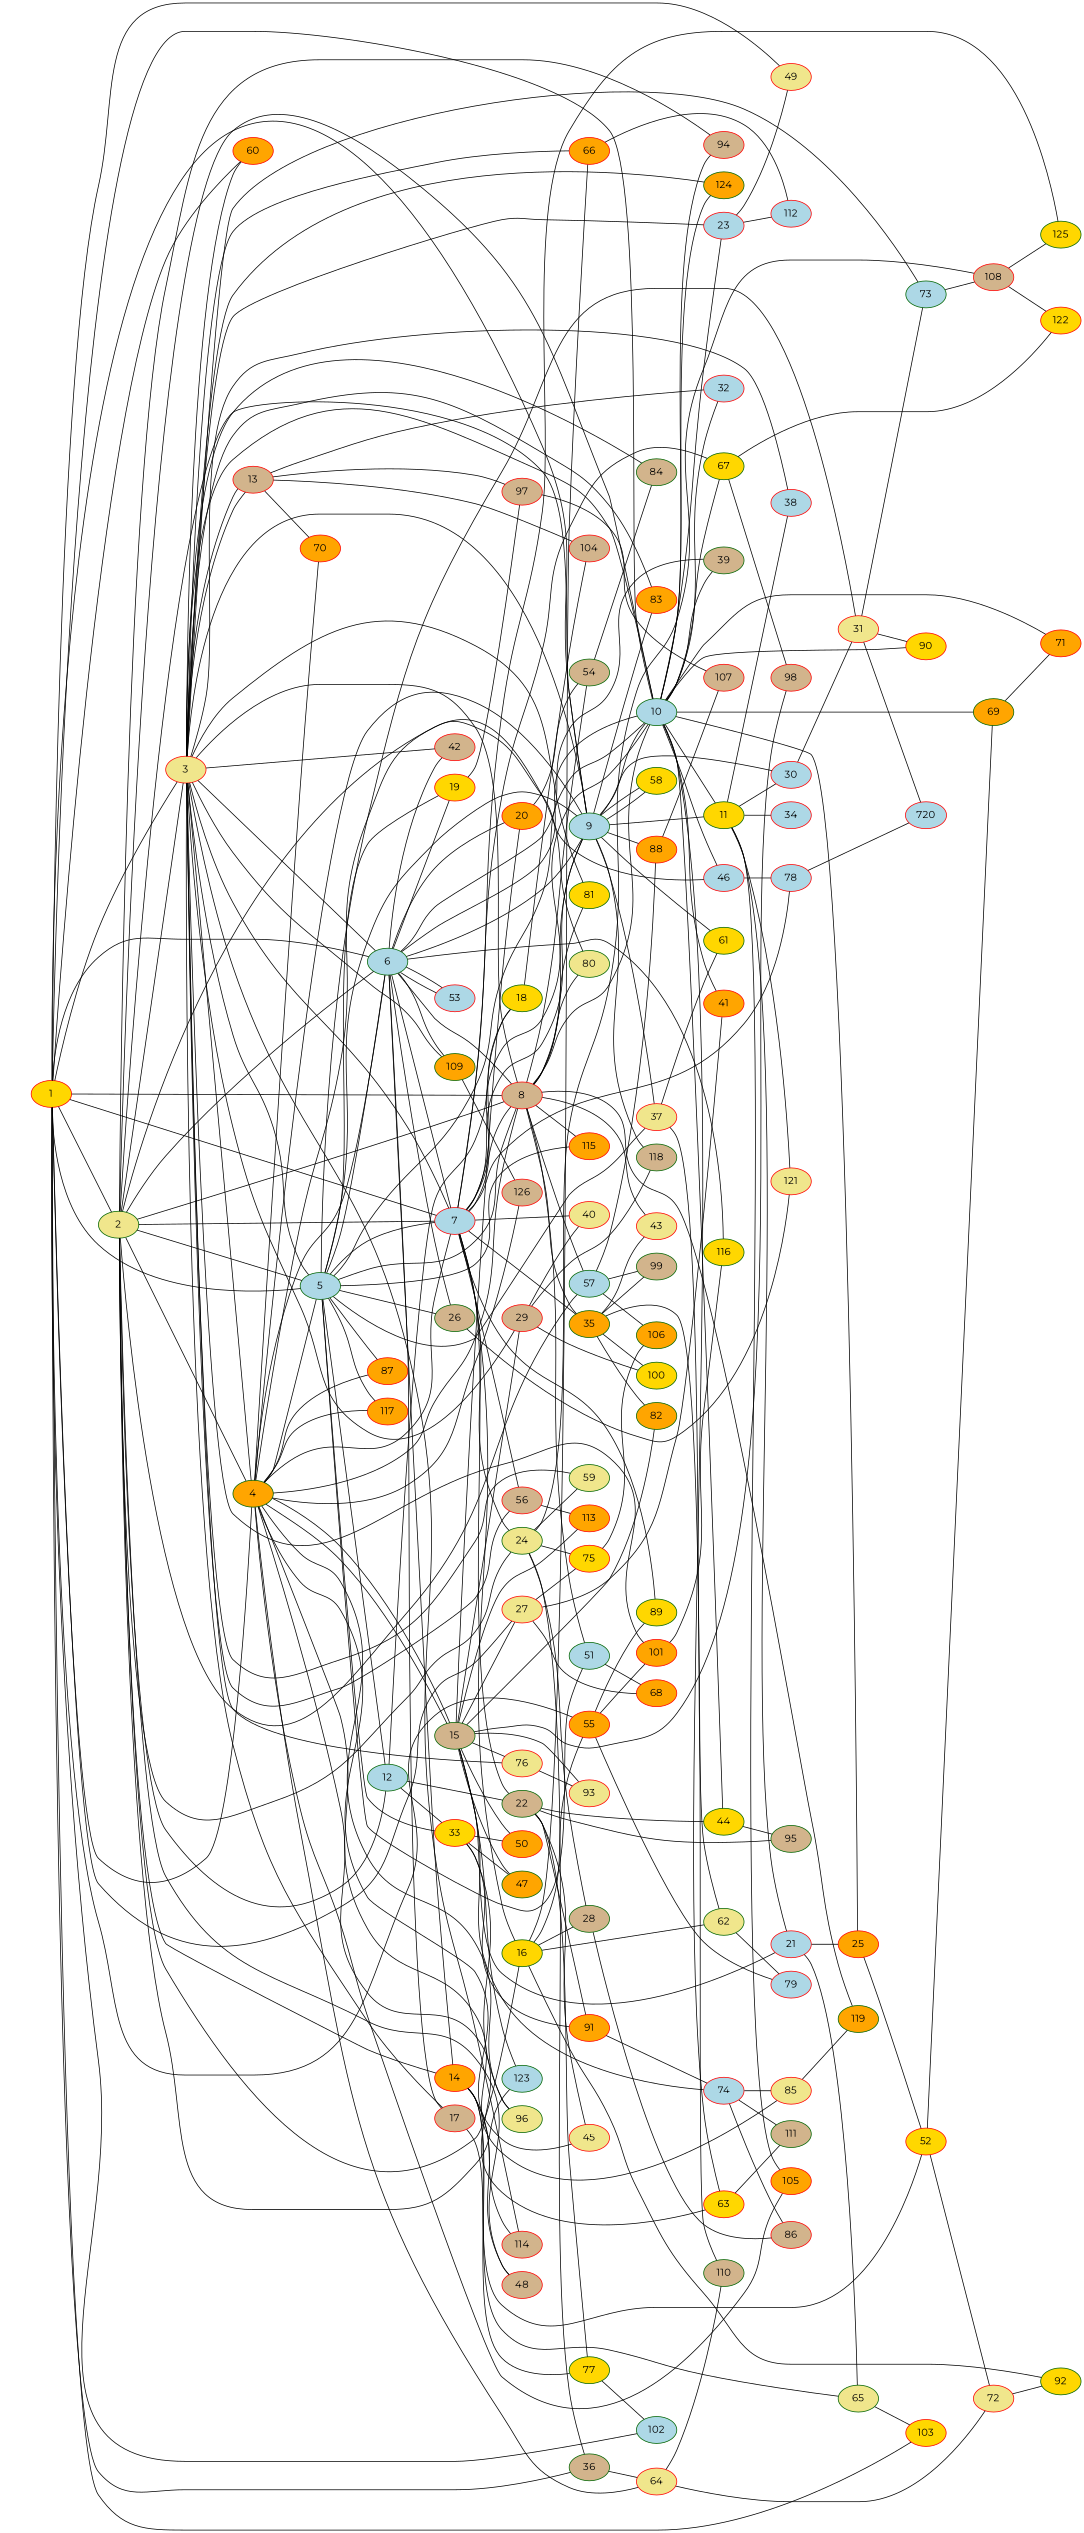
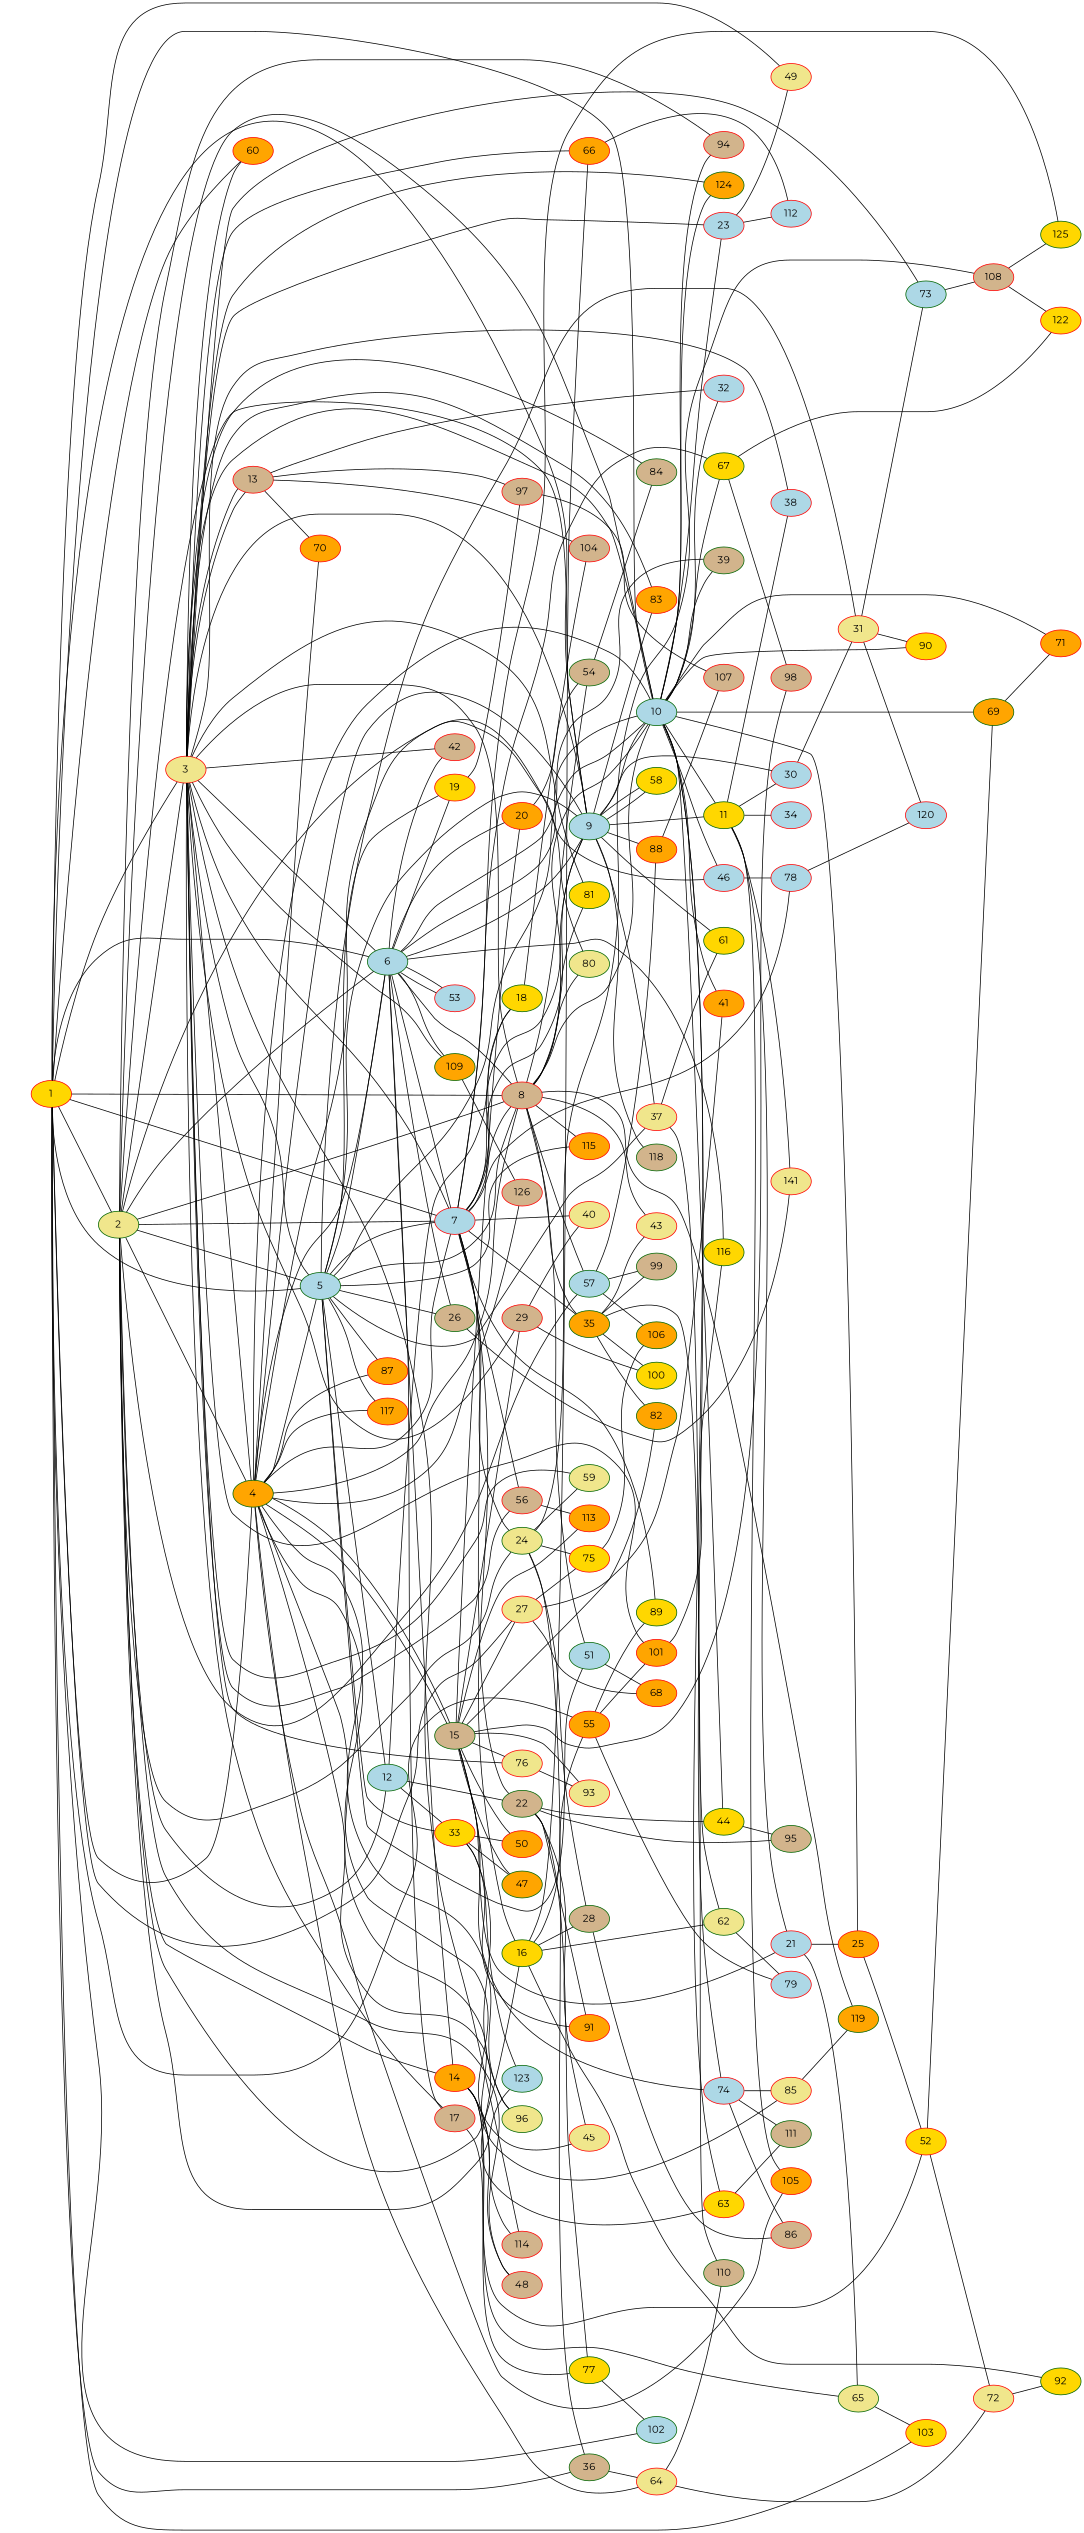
node "720": label "720" -> "120"
edge "10" -- "4": added
node "121": label "121" -> "141"
edge "118" -- "29": removed
edge "91" -- "74": now "10" -- "74"
